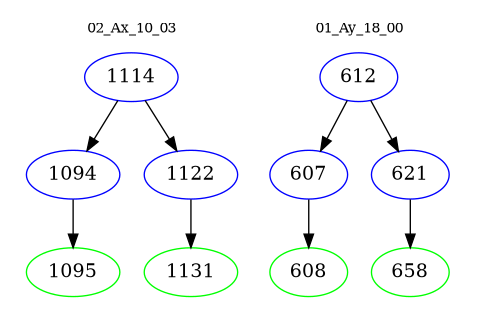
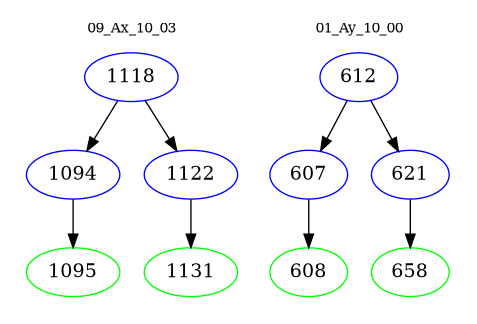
cluster "02_Ax_10_03": label "02_Ax_10_03" -> "09_Ax_10_03"
cluster "01_Ay_18_00": label "01_Ay_18_00" -> "01_Ay_10_00"
node "1114": label "1114" -> "1118"
